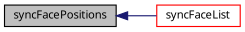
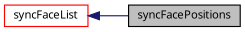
edge "syncFaceList" -> "syncFacePositions": reversed
